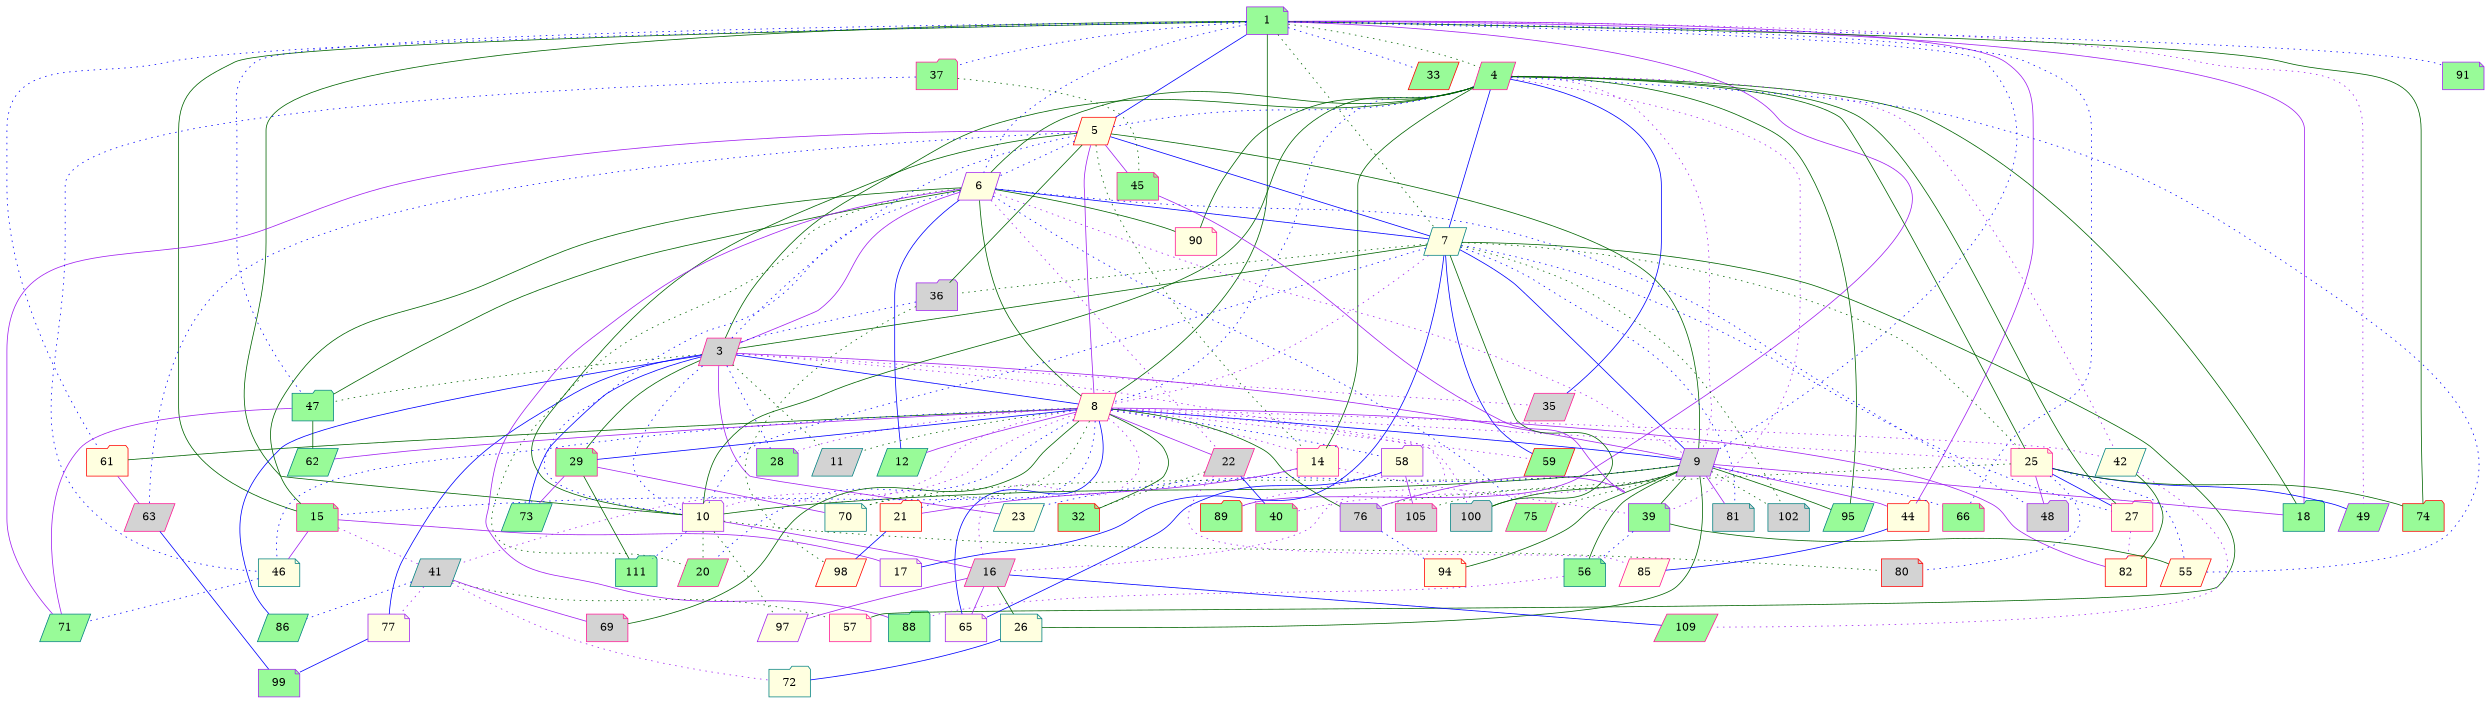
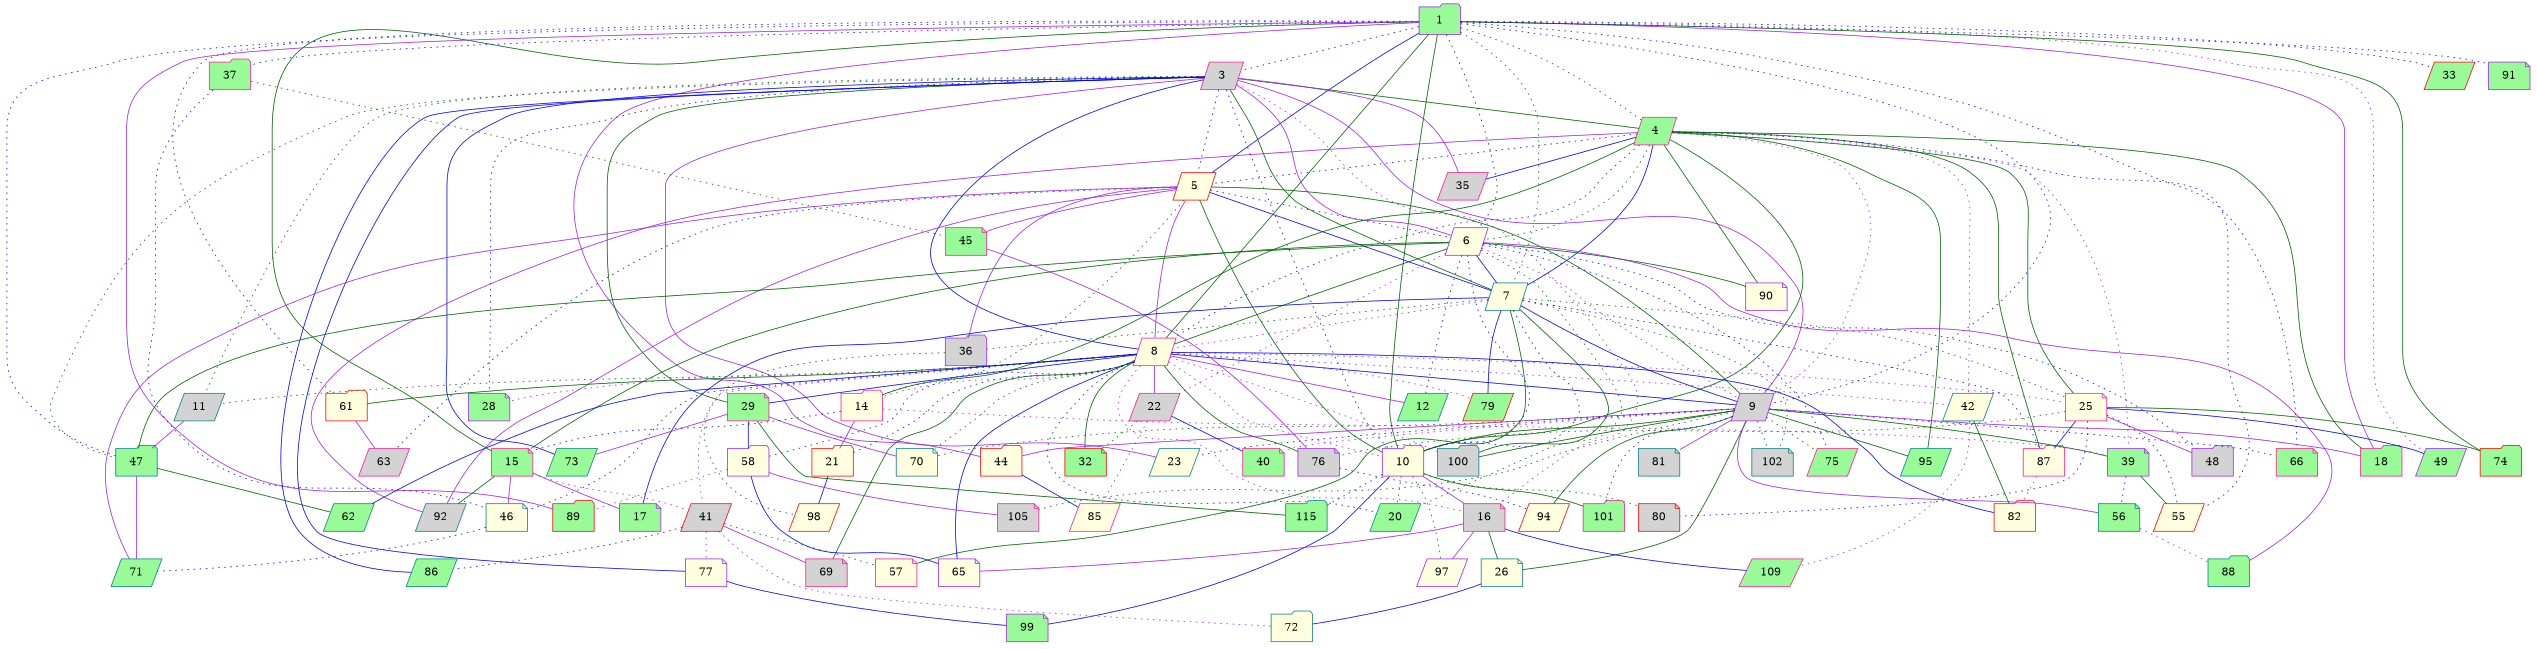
node "1": shape note -> folder
edge "4" -- "6": style solid -> dotted
edge "5" -- "36": color darkgreen -> purple
node "90": color deeppink -> purple
edge "6" -- "12": style solid -> dotted
edge "36" -- "3": now "1" -- "3"
edge "7" -- "81": removed
edge "3" -- "35": style dotted -> solid
edge "8" -- "82": color purple -> blue
edge "11" -- "47": added
edge "8" -- "62": color purple -> blue
edge "29" -- "58": added
node "59": label "59" -> "79"
edge "9" -- "56": color darkgreen -> purple
node "92": added
node "101": added
node "27": label "27" -> "87"
node "18": color teal -> deeppink
node "41": color teal -> red
node "111": label "111" -> "115"
node "20": color deeppink -> teal
node "17": fillcolor lightyellow -> palegreen
node "16": shape parallelogram -> note
node "94": shape note -> parallelogram
edge "63" -- "99": now "10" -- "99"
